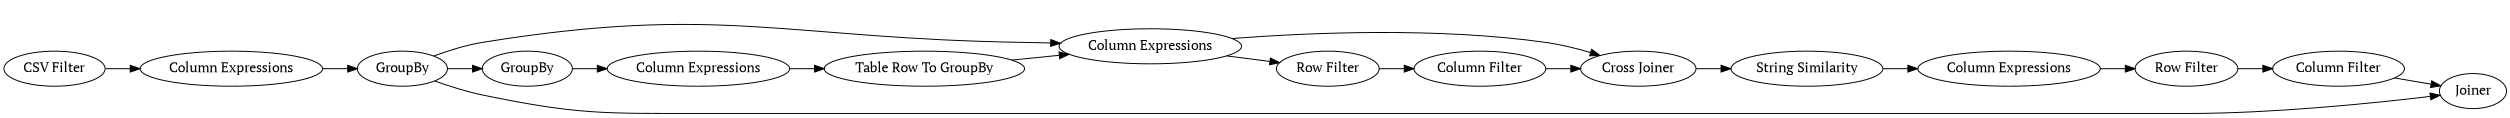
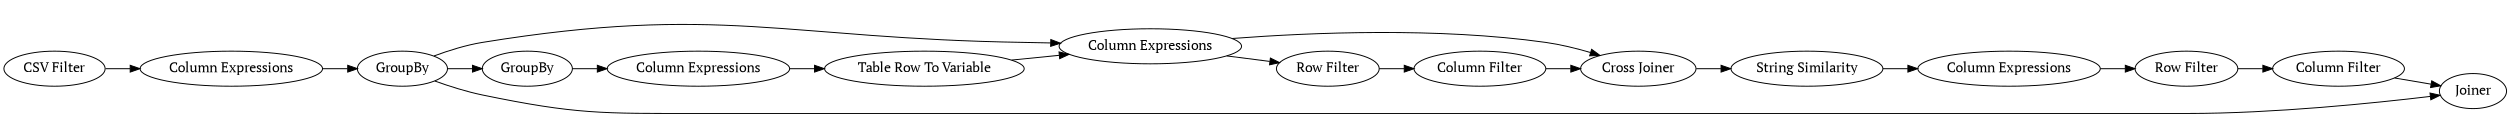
node "Table Row To GroupBy": label "Table Row To GroupBy" -> "Table Row To Variable"
